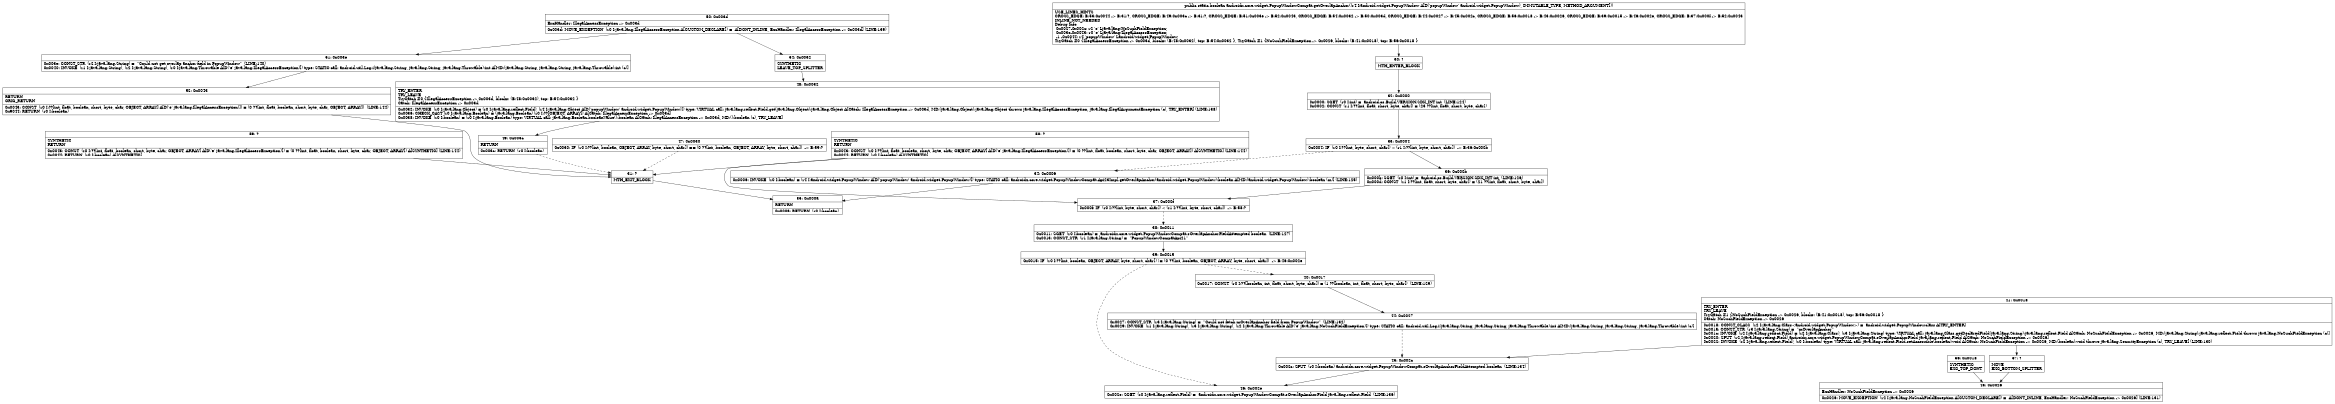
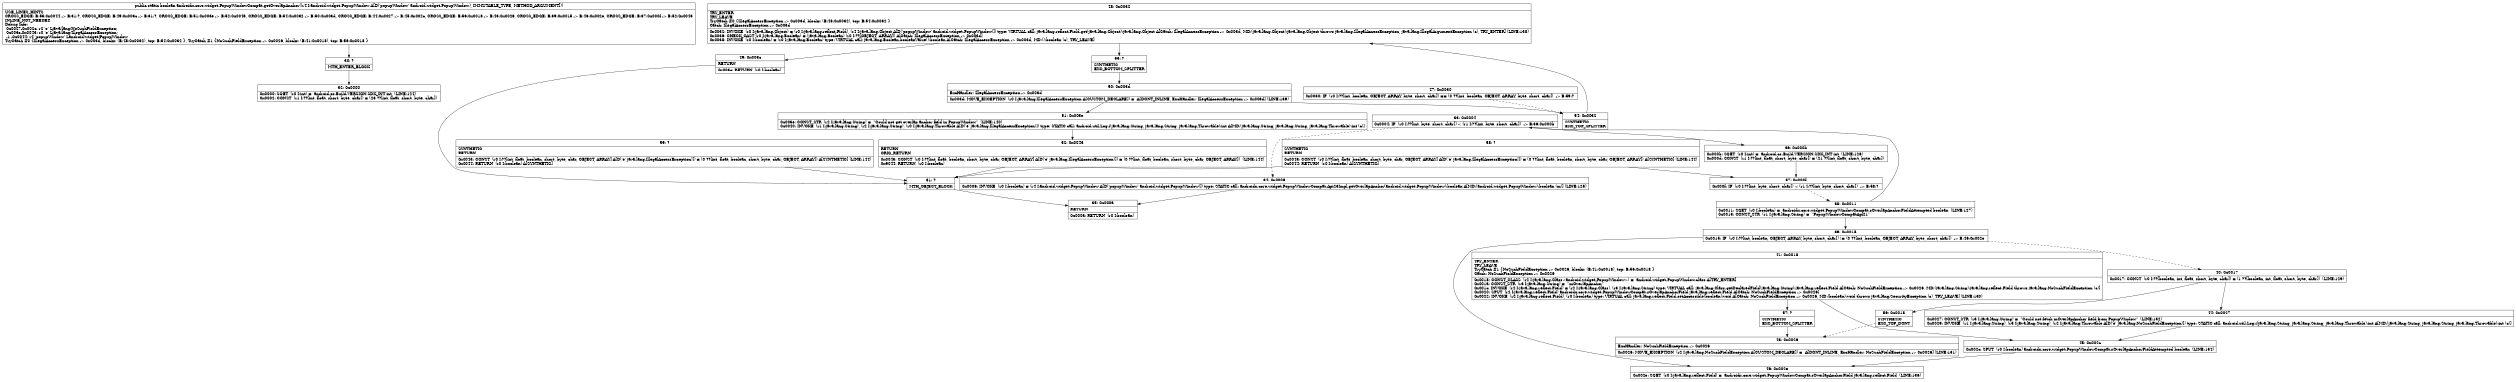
node "55: ?": added
node "54: 0x0032": text "LEAVE_TOP_SPLITTER" -> "EXC_TOP_SPLITTER"
edge "32: 0x0000" -> "33: 0x0004": now "38: 0x0011" -> "33: 0x0004"
edge "47: 0x0030" -> "31: ?": now "47: 0x0030" -> "54: 0x0032"
edge "49: 0x003c" -> "31: ?": style dashed -> solid
node "31: ?": text "MTH_EXIT_BLOCK" -> "MTH_OBJECT_BLOCK"
edge "40: 0x0017" -> "56: 0x0018": added
edge "44: 0x0027" -> "45: 0x002c": style dashed -> solid
edge "39: 0x0015" -> "46: 0x002e": style dashed -> solid
node "57: ?": text "MOVE" -> "SYNTHETIC"
edge "56: 0x0018" -> "43: 0x0026": style solid -> dashed
